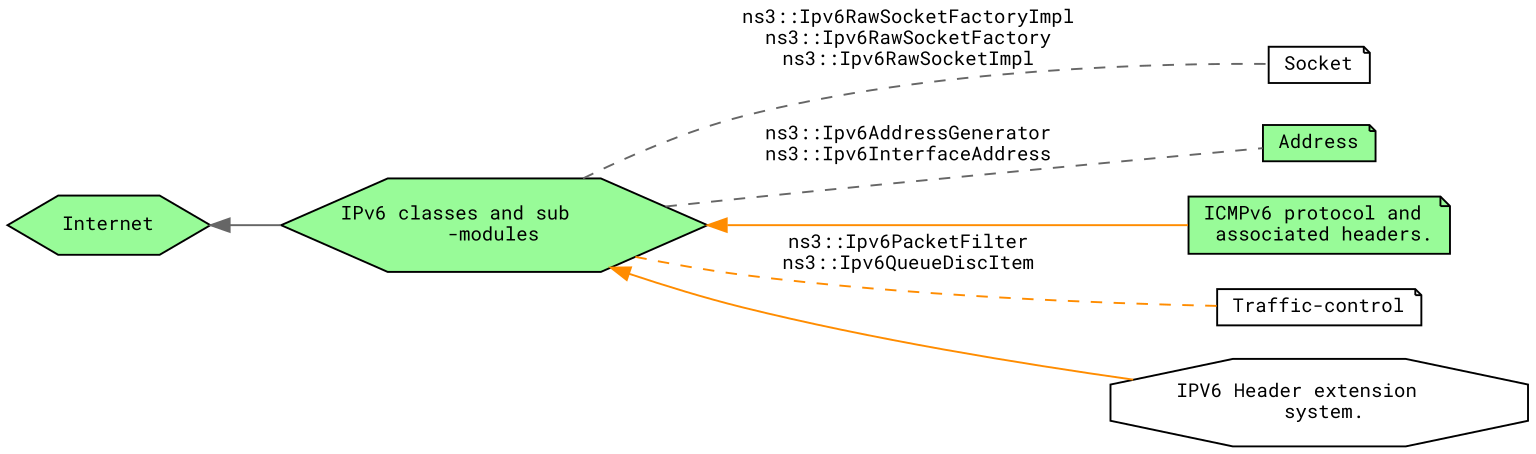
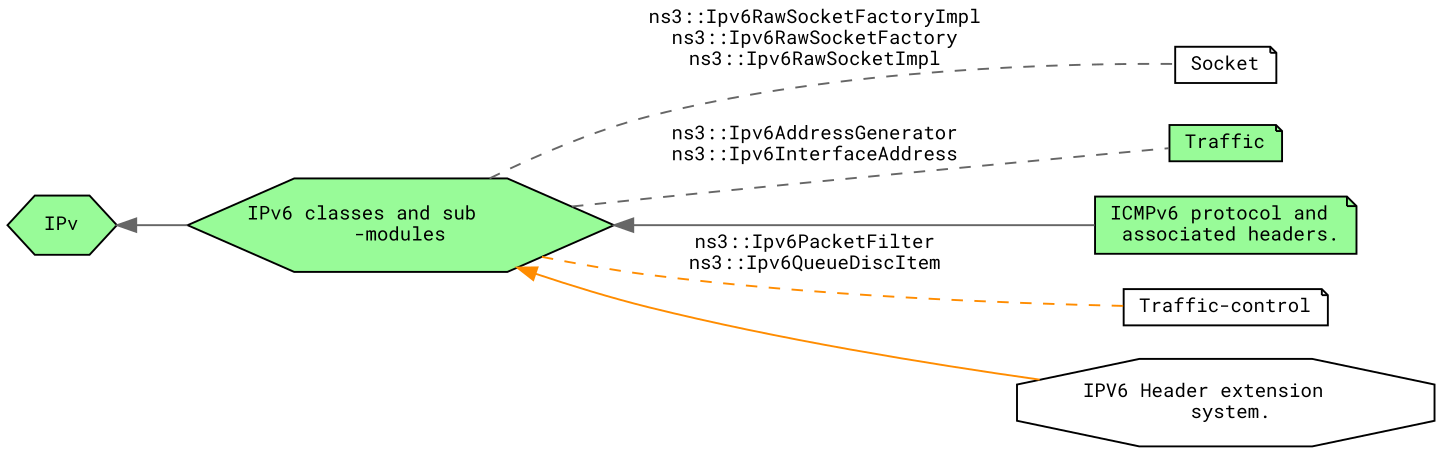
node "Address": label "Address" -> "Traffic"
node "Internet": label "Internet" -> "IPv"
edge "ICMPv6 protocol and associated headers." -> "IPv6 classes and sub -modules": color darkorange -> gray40
